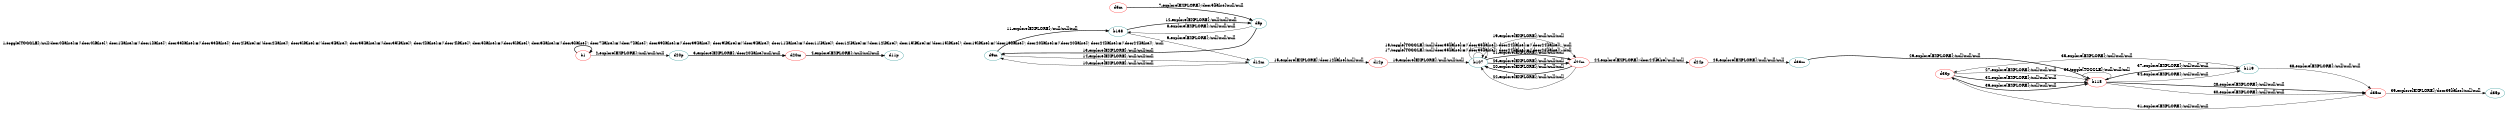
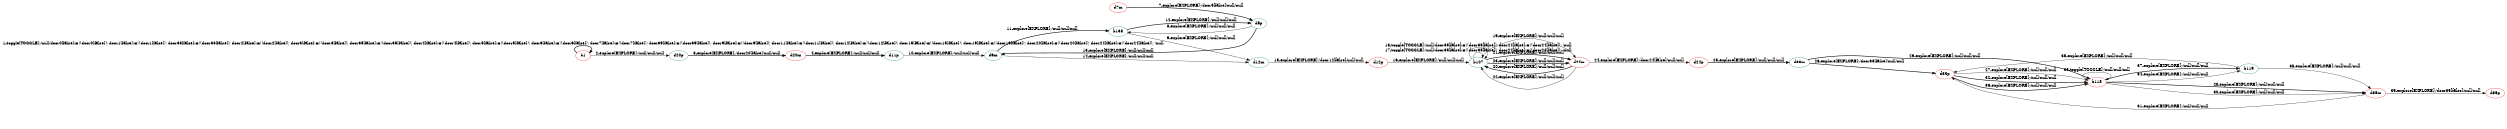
node "d5m": label "d5m" -> "d7m"
edge "d24p" -> "d33m": style solid -> bold
edge "d12m" -> "d9m": now "d11p" -> "d9m"
edge "d33m" -> "d33p": added, label "26-explore[EXPLORE];/door33[false]/null/null"
node "d35p": color teal -> red
